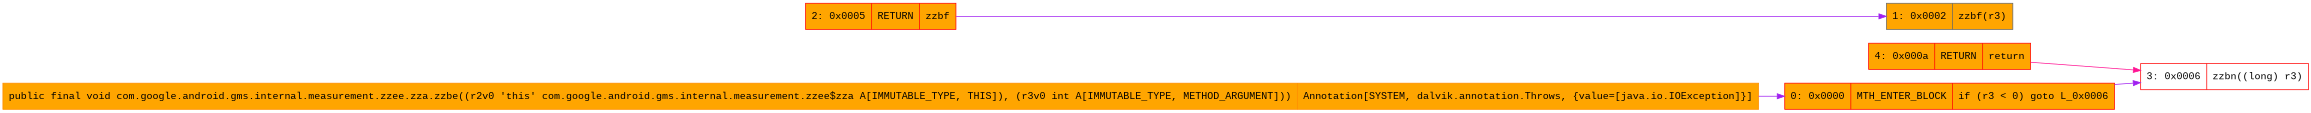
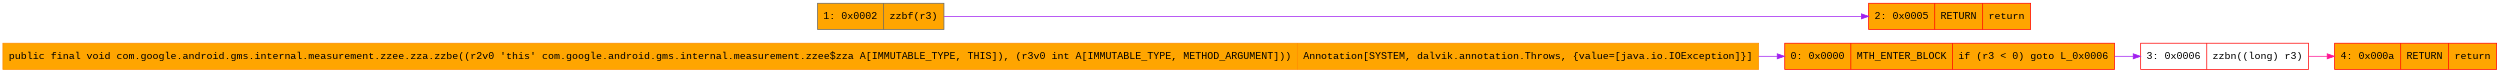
node "2: 0x0005": text "zzbf" -> "return"
edge "2: 0x0005" -> "1: 0x0002": reversed
edge "4: 0x000a" -> "3: 0x0006": reversed
